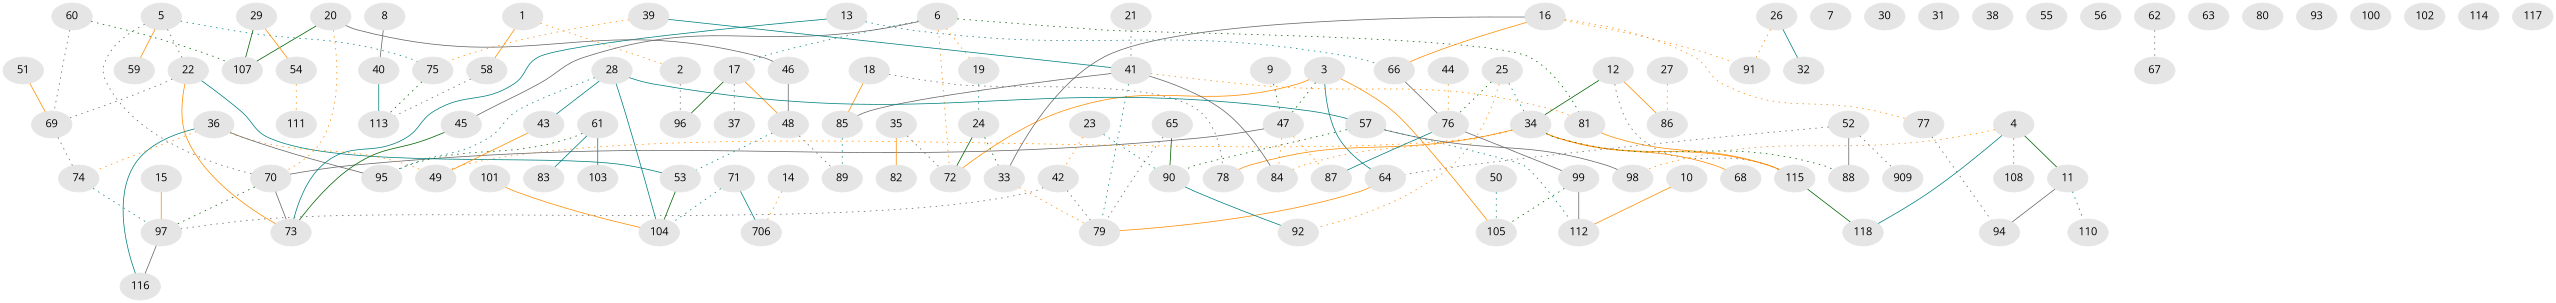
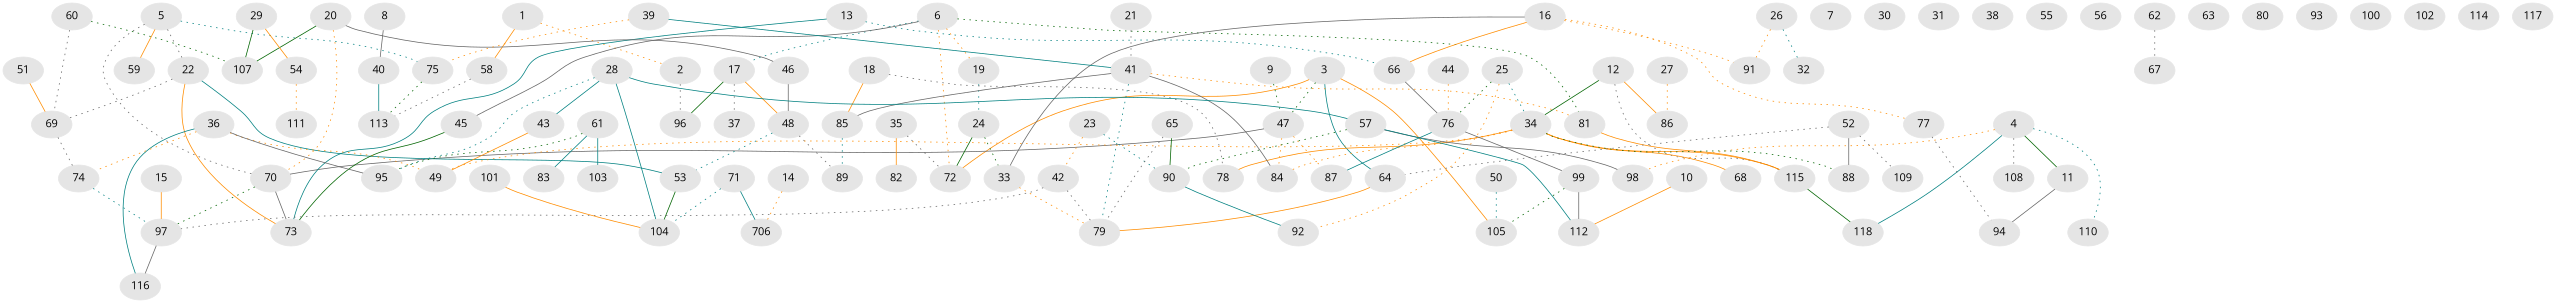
edge "26" -- "32": style solid -> dotted
edge "57" -- "112": style dotted -> solid
node "909": label "909" -> "109"
edge "11" -- "110": now "4" -- "110"
